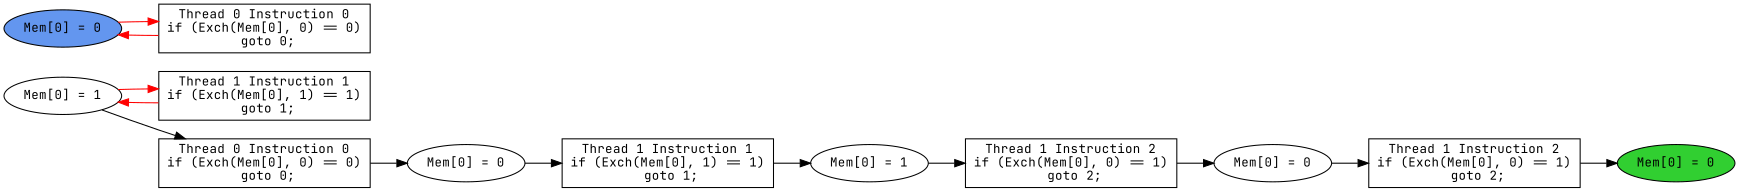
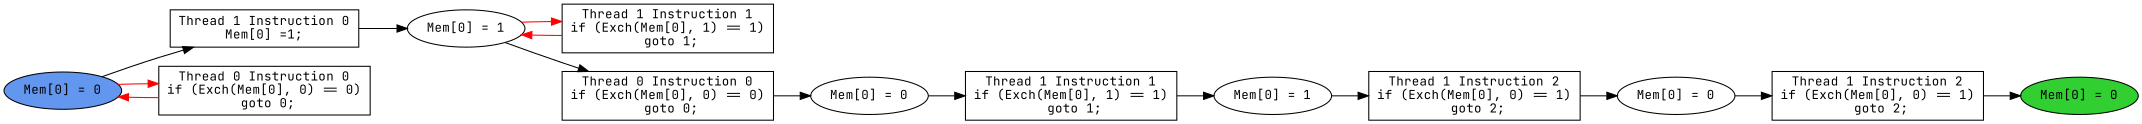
node "Thread 1 Instruction 0 Mem[0] =1;": added
